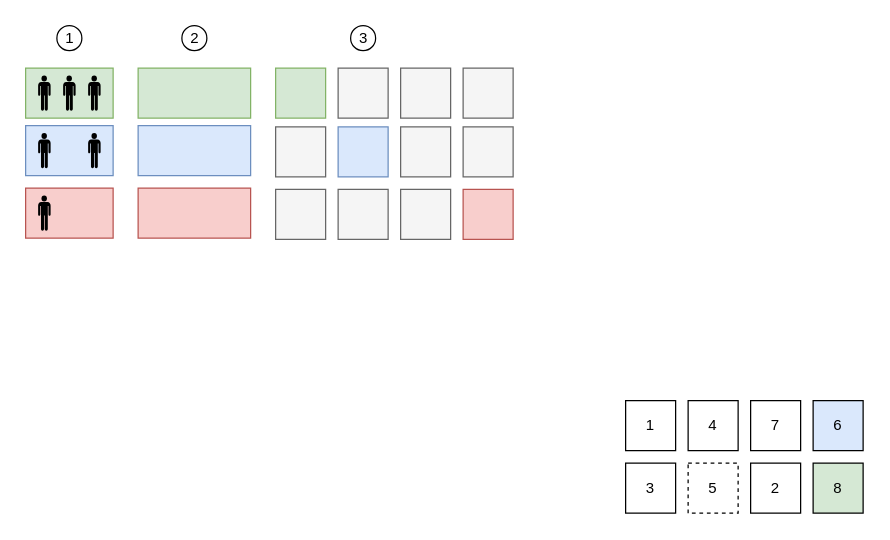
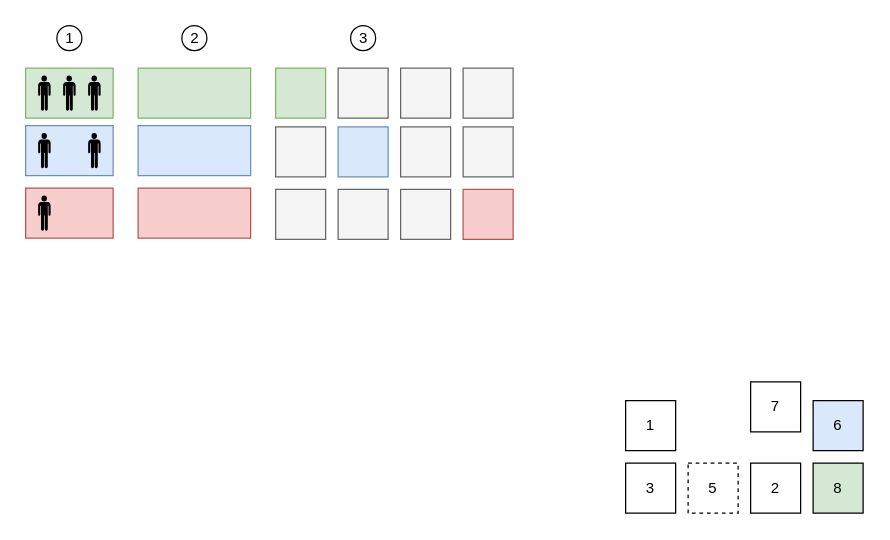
node "4": removed
node "7": moved (776, 426) -> (776, 407)
